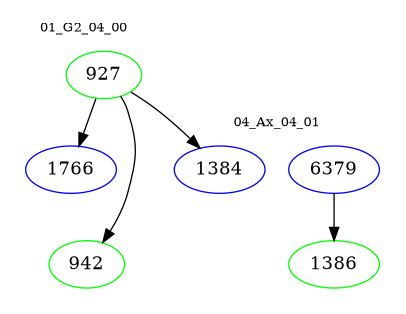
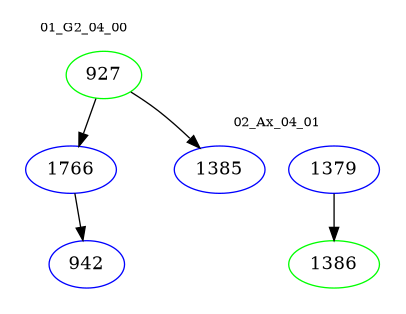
cluster "04_Ax_04_01": label "04_Ax_04_01" -> "02_Ax_04_01"
edge "927" -> "942": now "1766" -> "942"
node "1384": label "1384" -> "1385"
node "6379": label "6379" -> "1379"
node "942": color green -> blue
